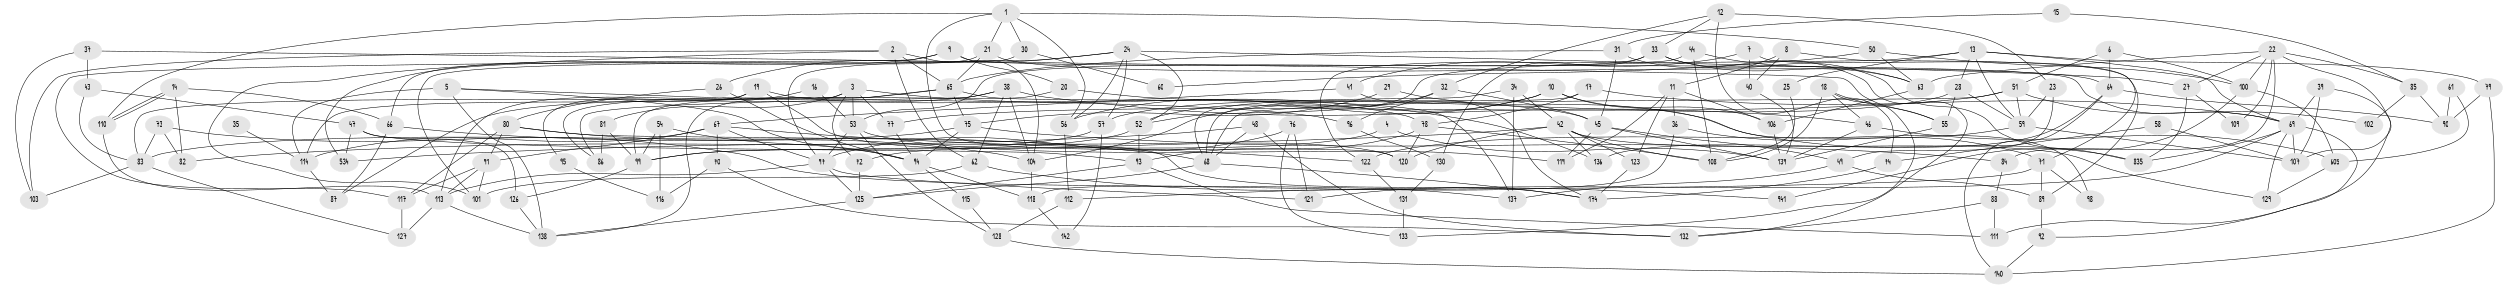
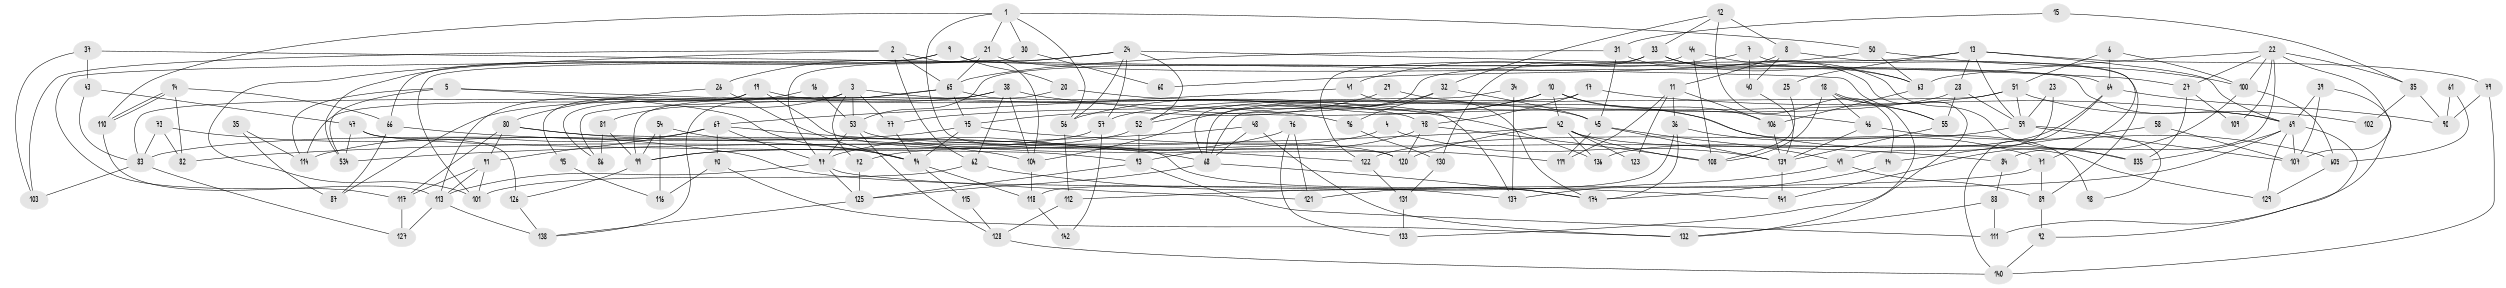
edge "12" -- "23": now "12" -- "8"
edge "34" -- "42": now "10" -- "42"
edge "5" -- "138": now "5" -- "534"
edge "71" -- "98": now "59" -- "98"
edge "123" -- "174": now "36" -- "174"
edge "139" -- "941": added
edge "114" -- "87": now "35" -- "87"
